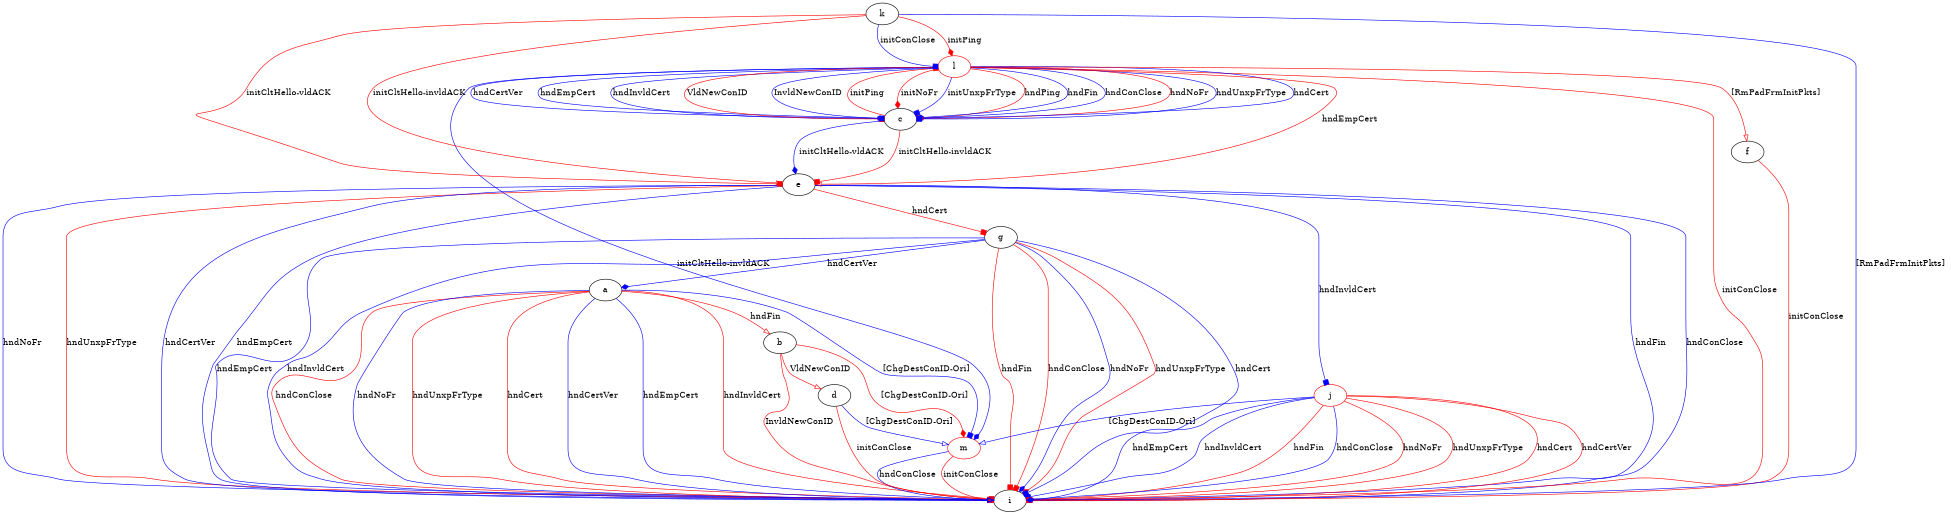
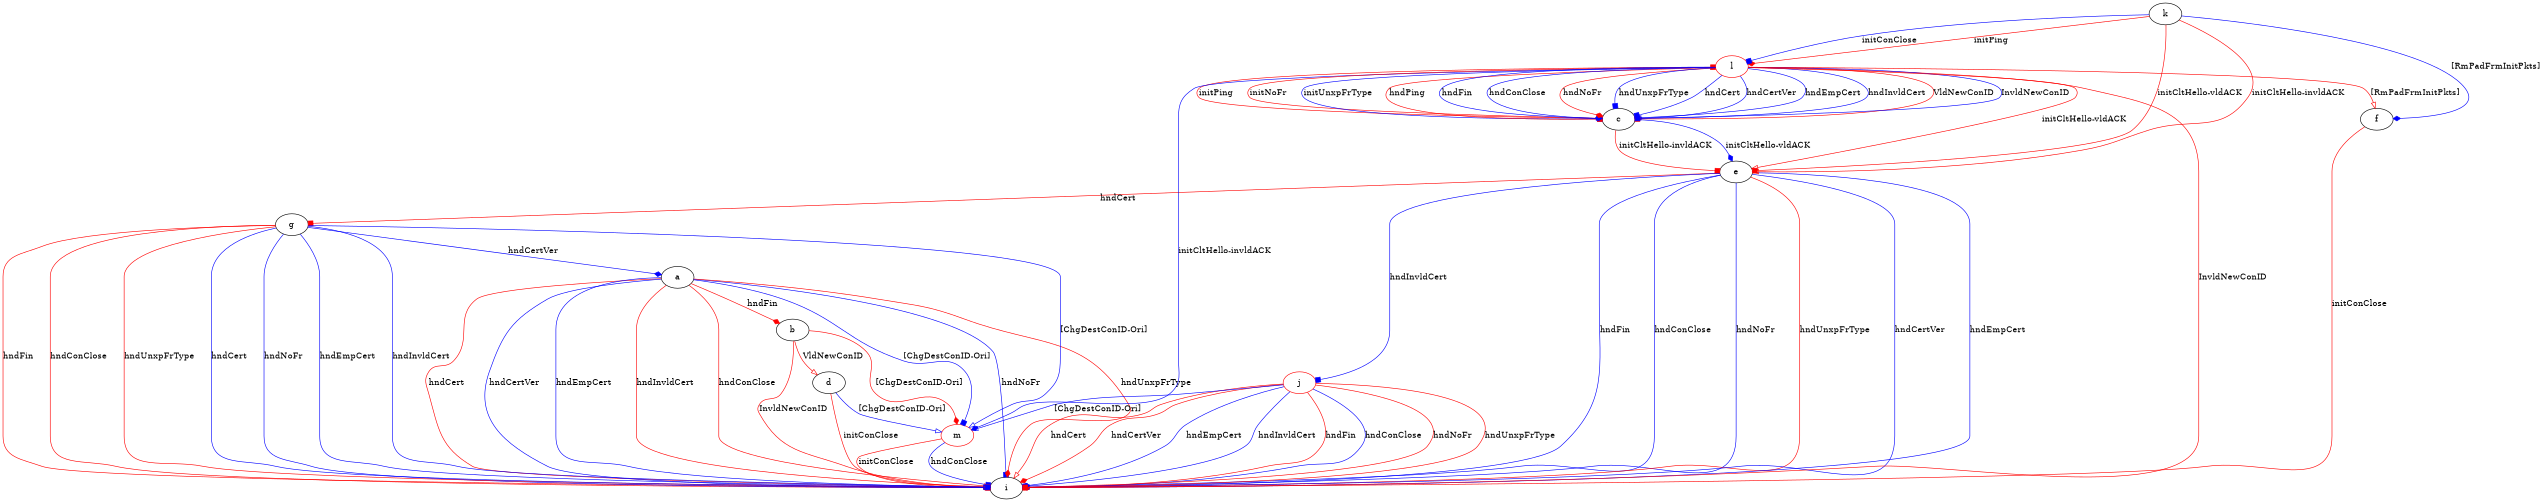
edge "l" -> "e": label "hndEmpCert " -> "initCltHello-vldACK "
edge "k" -> "i": now "k" -> "f"
edge "g" -> "m": added, label "[ChgDestConID-Ori]"
edge "l" -> "i": label "initConClose " -> "InvldNewConID "
edge "a" -> "b": arrowhead onormal -> diamond
